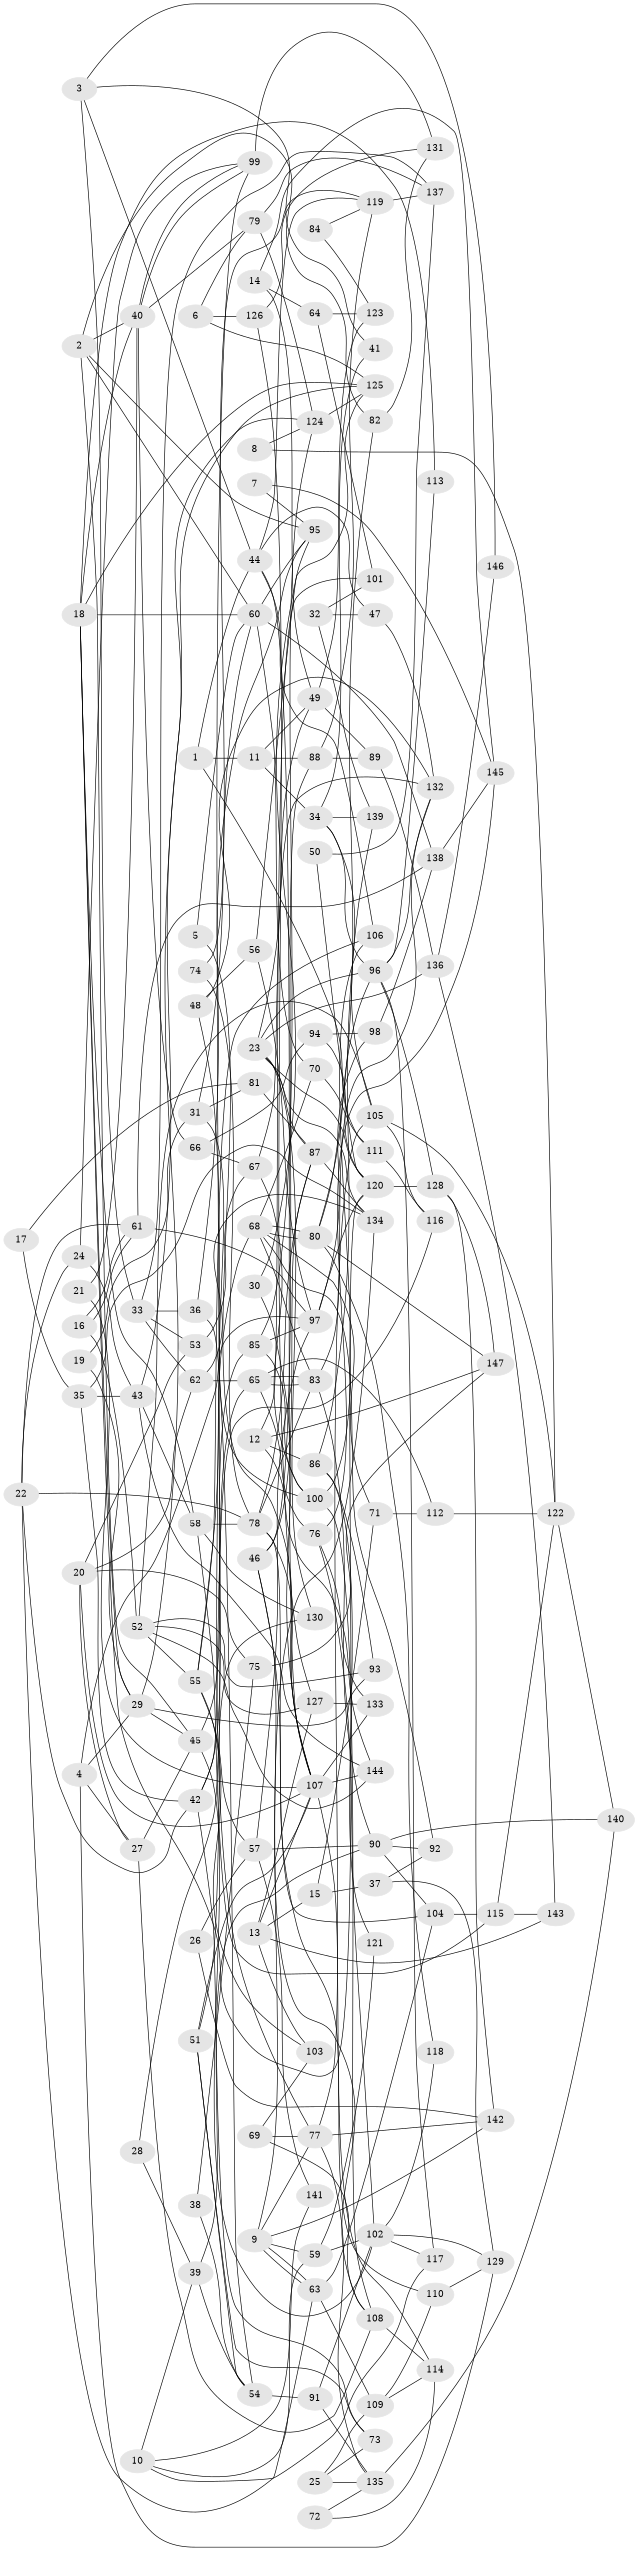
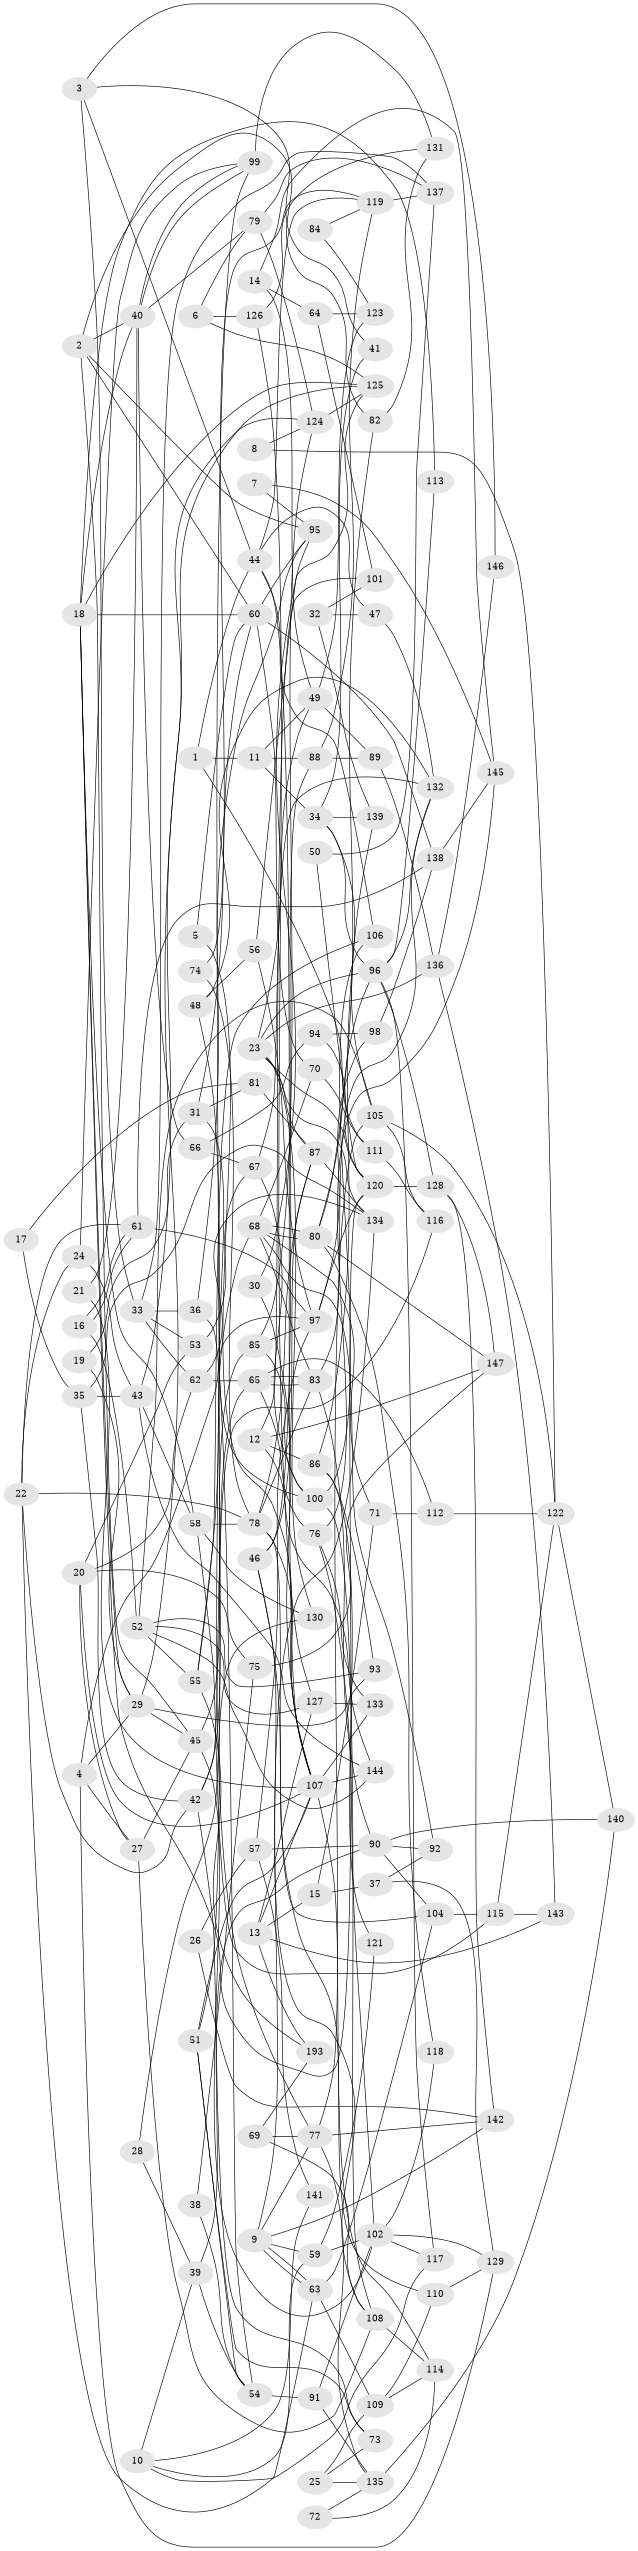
edge "55" -- "57": removed
node "103": label "103" -> "193"
